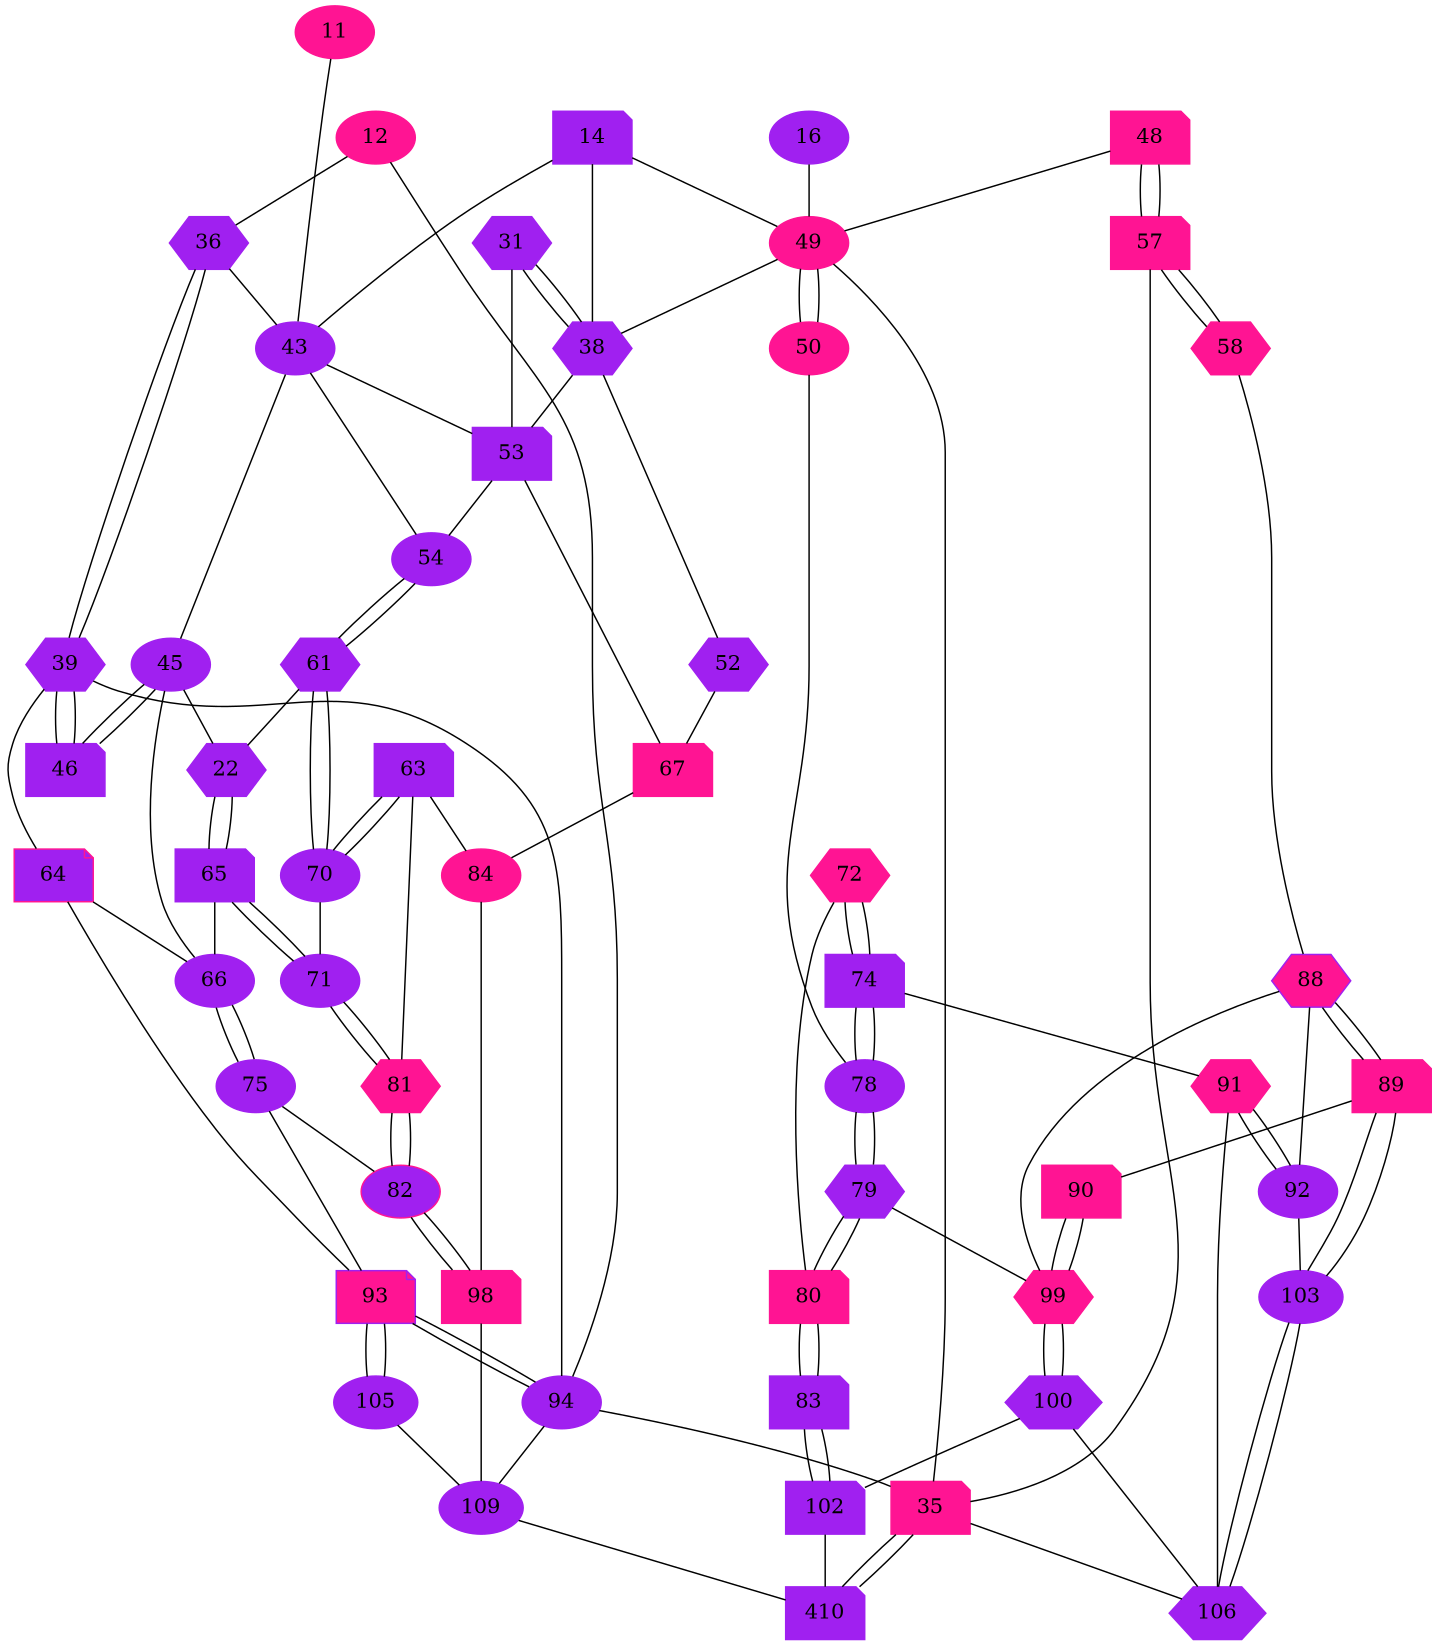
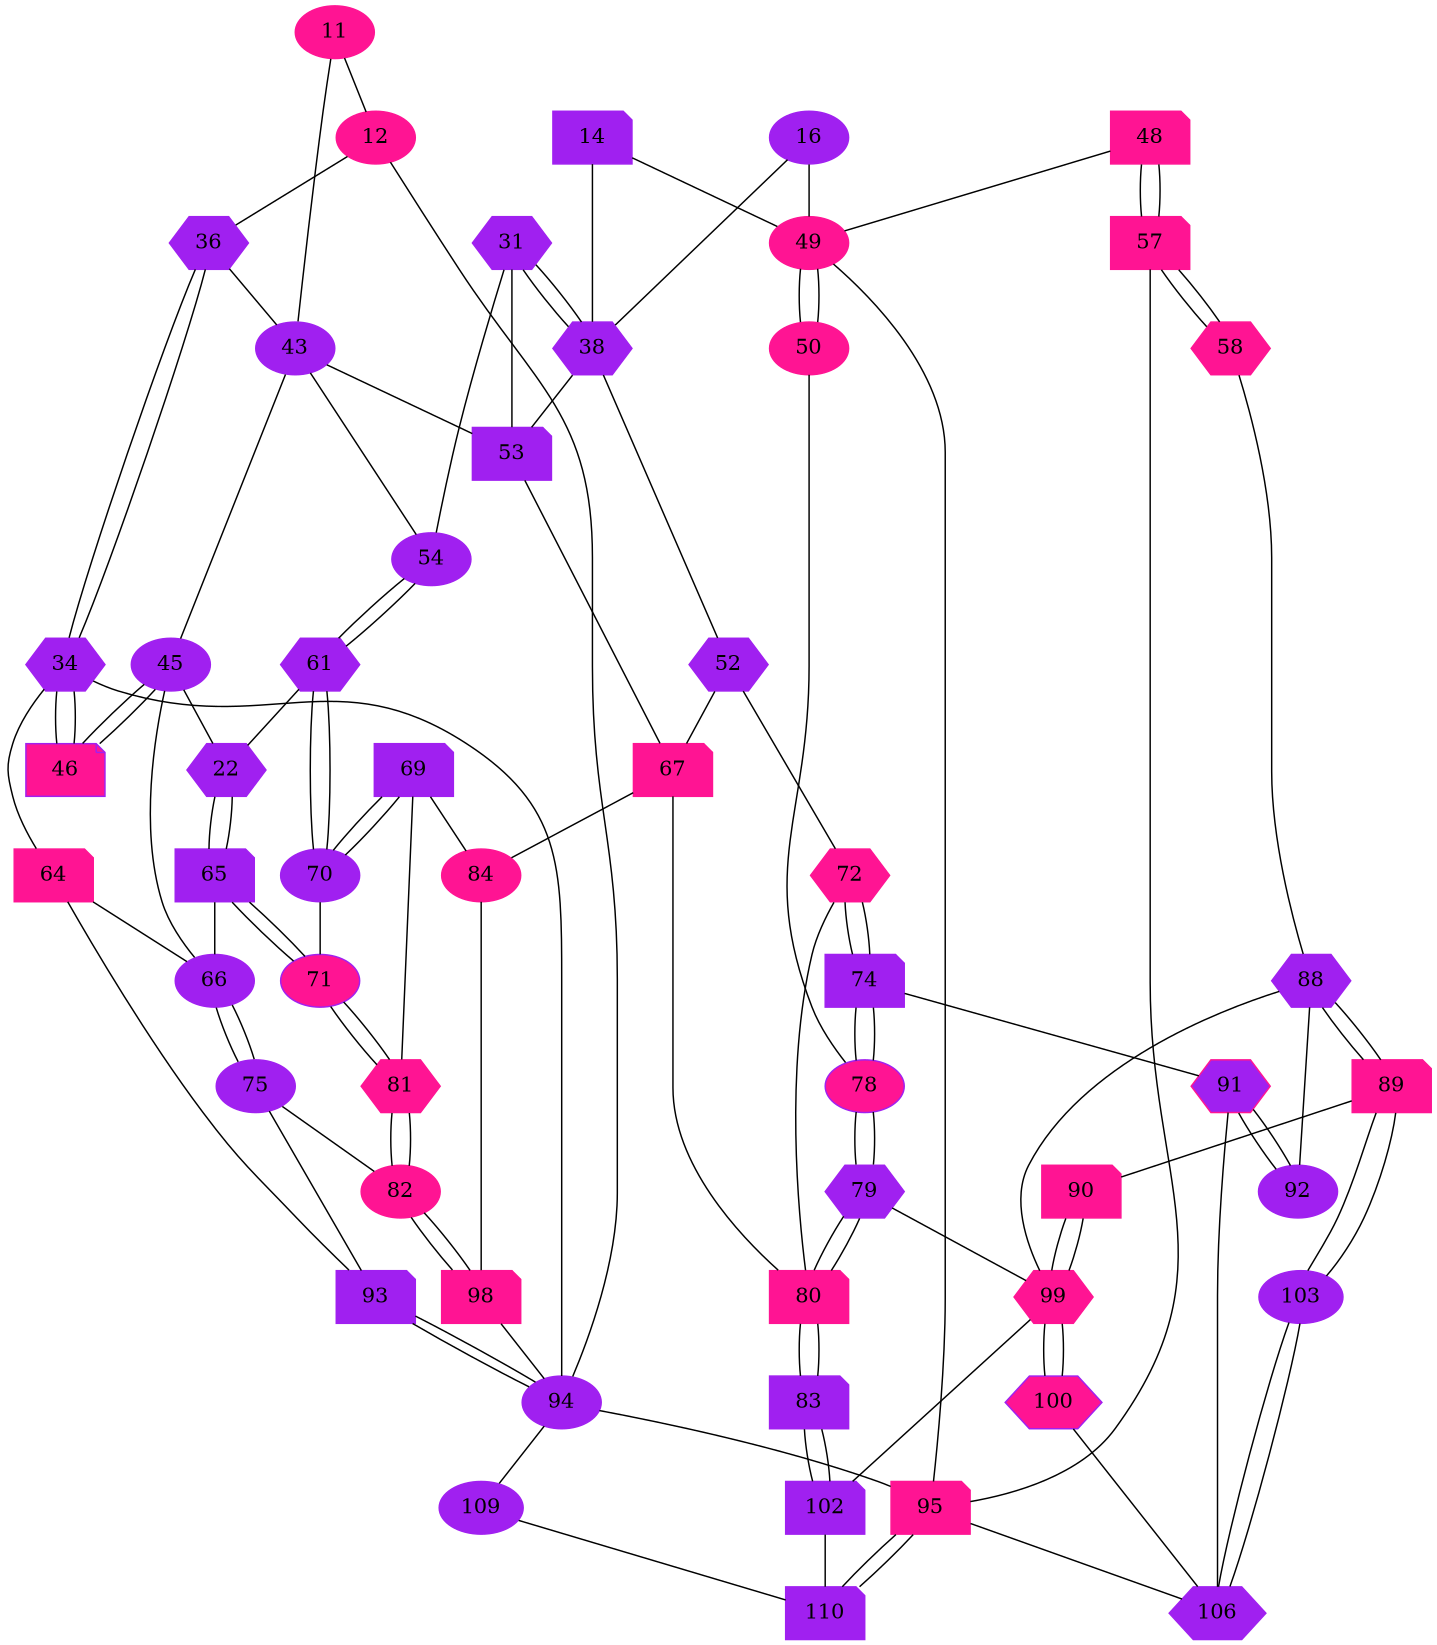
edge "11" -- "12": added
edge "14" -- "43": removed
edge "49" -- "38": now "16" -- "38"
edge "53" -- "54": now "31" -- "54"
node "39": label "39" -> "34"
node "46": fillcolor purple -> deeppink
node "63": label "63" -> "69"
edge "52" -- "72": added
node "64": fillcolor purple -> deeppink
node "71": fillcolor purple -> deeppink
node "88": fillcolor deeppink -> purple
edge "67" -- "80": added
node "78": fillcolor purple -> deeppink
node "91": fillcolor deeppink -> purple
node "82": fillcolor purple -> deeppink
edge "92" -- "103": removed
node "93": fillcolor deeppink -> purple
node "105": removed
edge "98" -- "109": now "98" -- "94"
node "100": fillcolor purple -> deeppink
edge "100" -- "102": now "99" -- "102"
node "35": label "35" -> "95"
node "410": label "410" -> "110"
